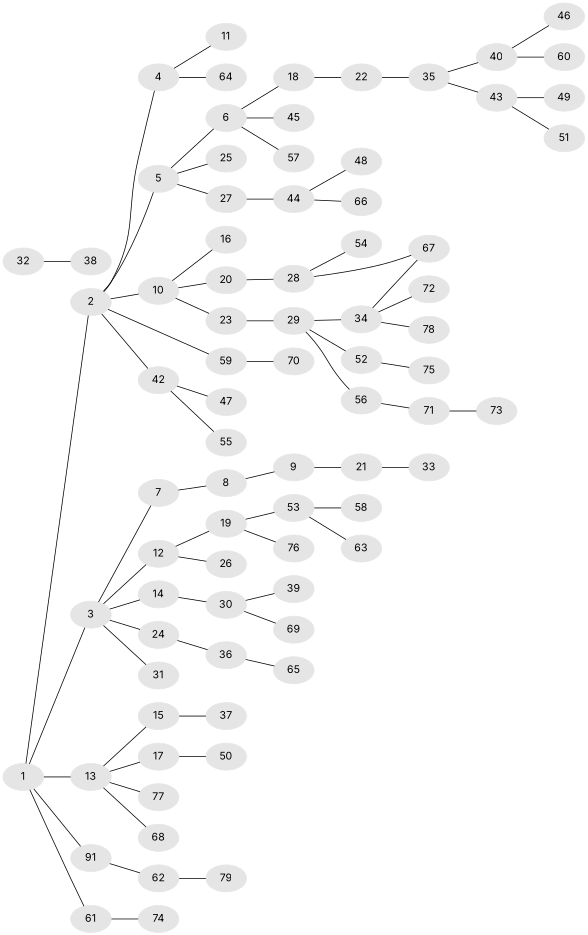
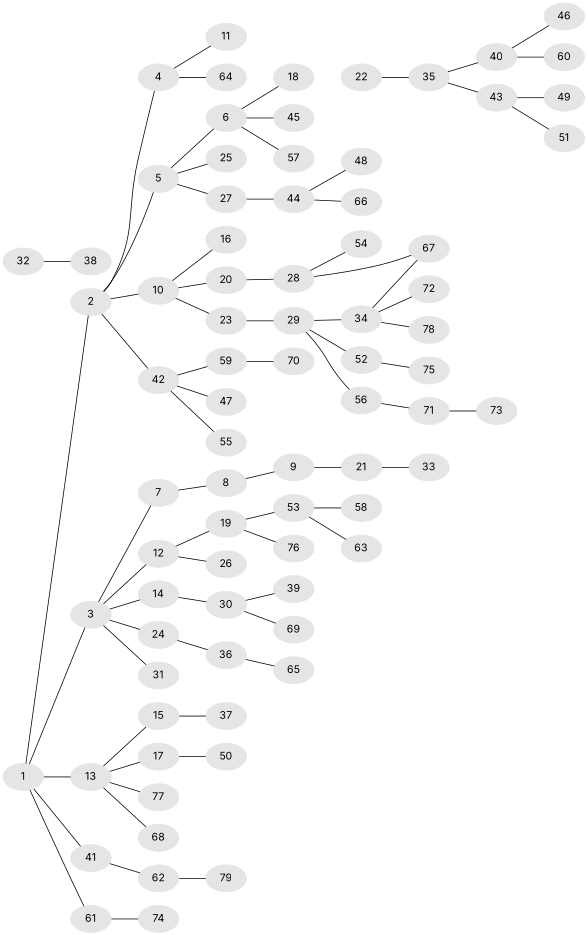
edge "18" -- "22": removed
edge "2" -- "59": now "42" -- "59"
node "91": label "91" -> "41"
